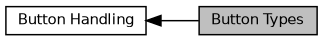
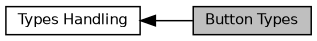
node "Button Handling": label "Button Handling" -> "Types Handling"
